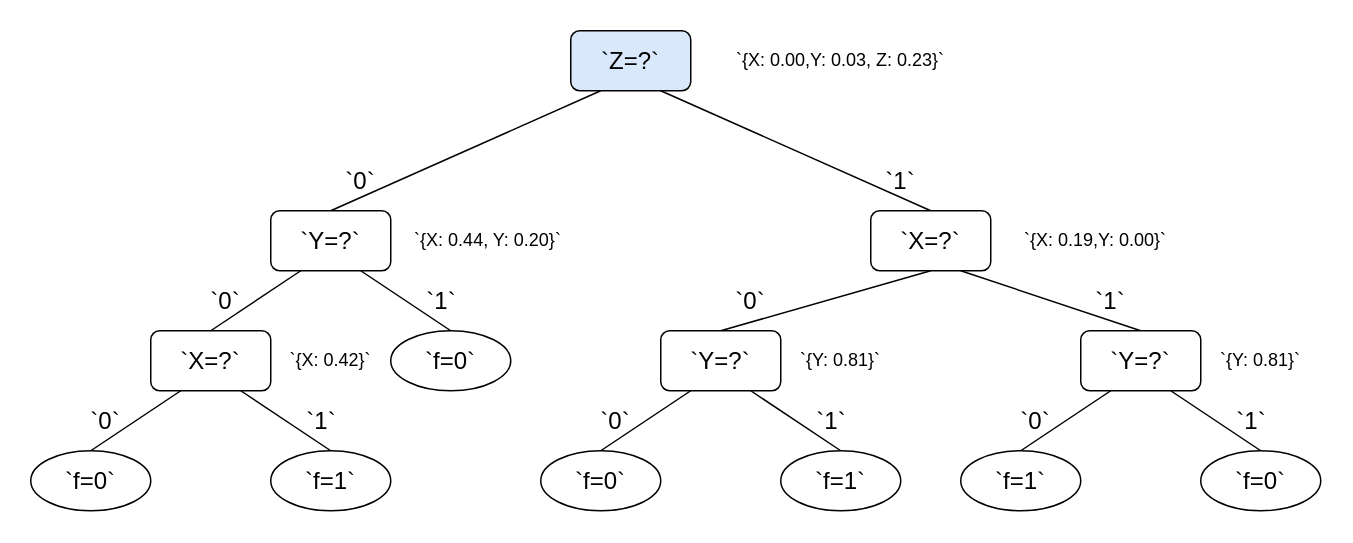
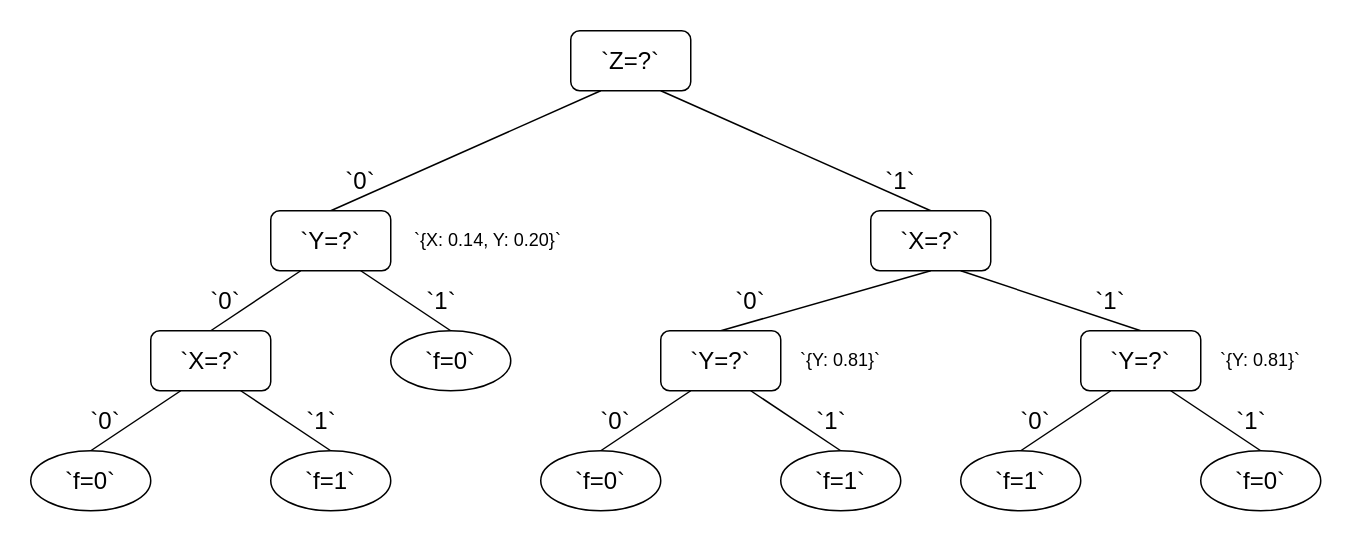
node "`Z=?`": fillcolor #dae8fc -> #ffffff
node "`{X: 0.00,Y: 0.03, Z: 0.23}`": removed
node "`{X: 0.44, Y: 0.20}`": label "`{X: 0.44, Y: 0.20}`" -> "`{X: 0.14, Y: 0.20}`"
node "`{X: 0.19,Y: 0.00}`": removed
node "`{X: 0.42}`": removed
